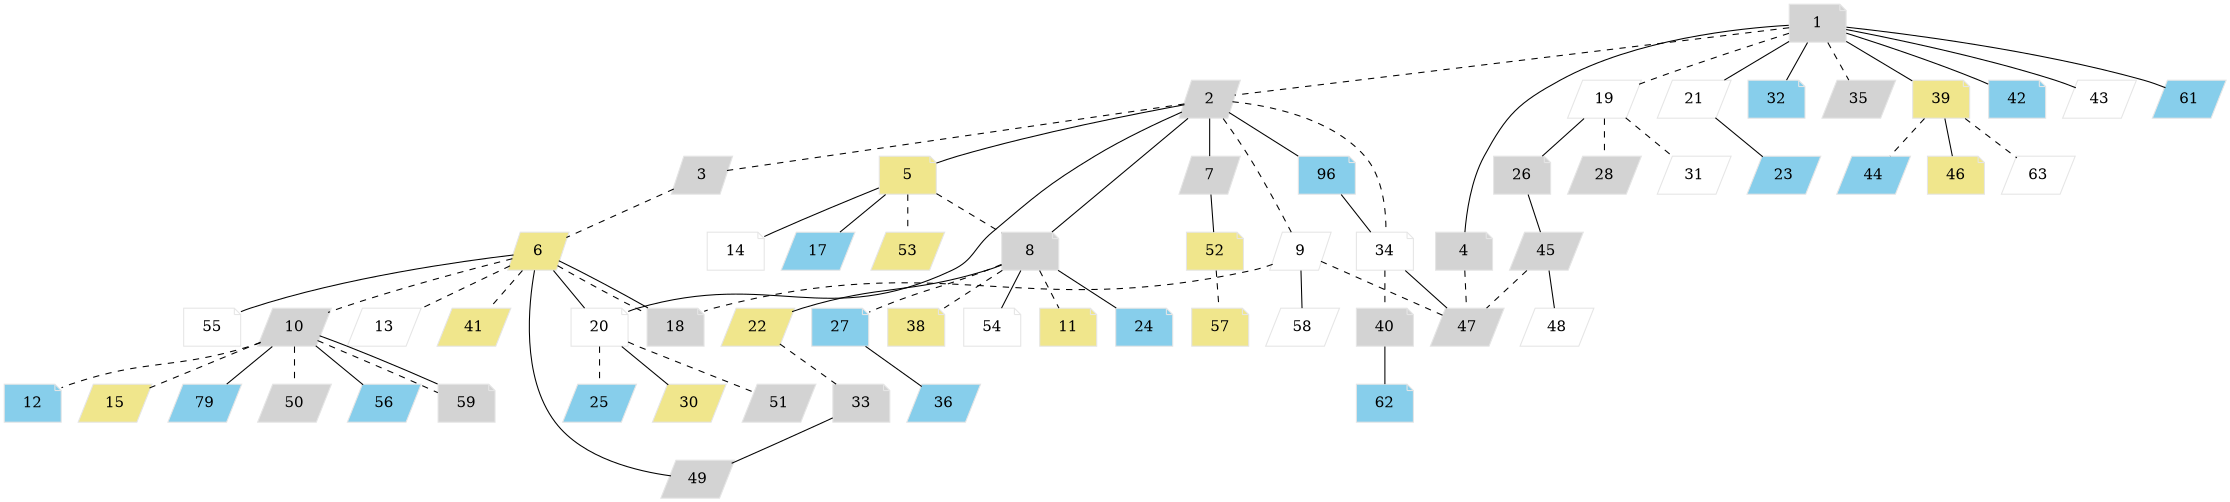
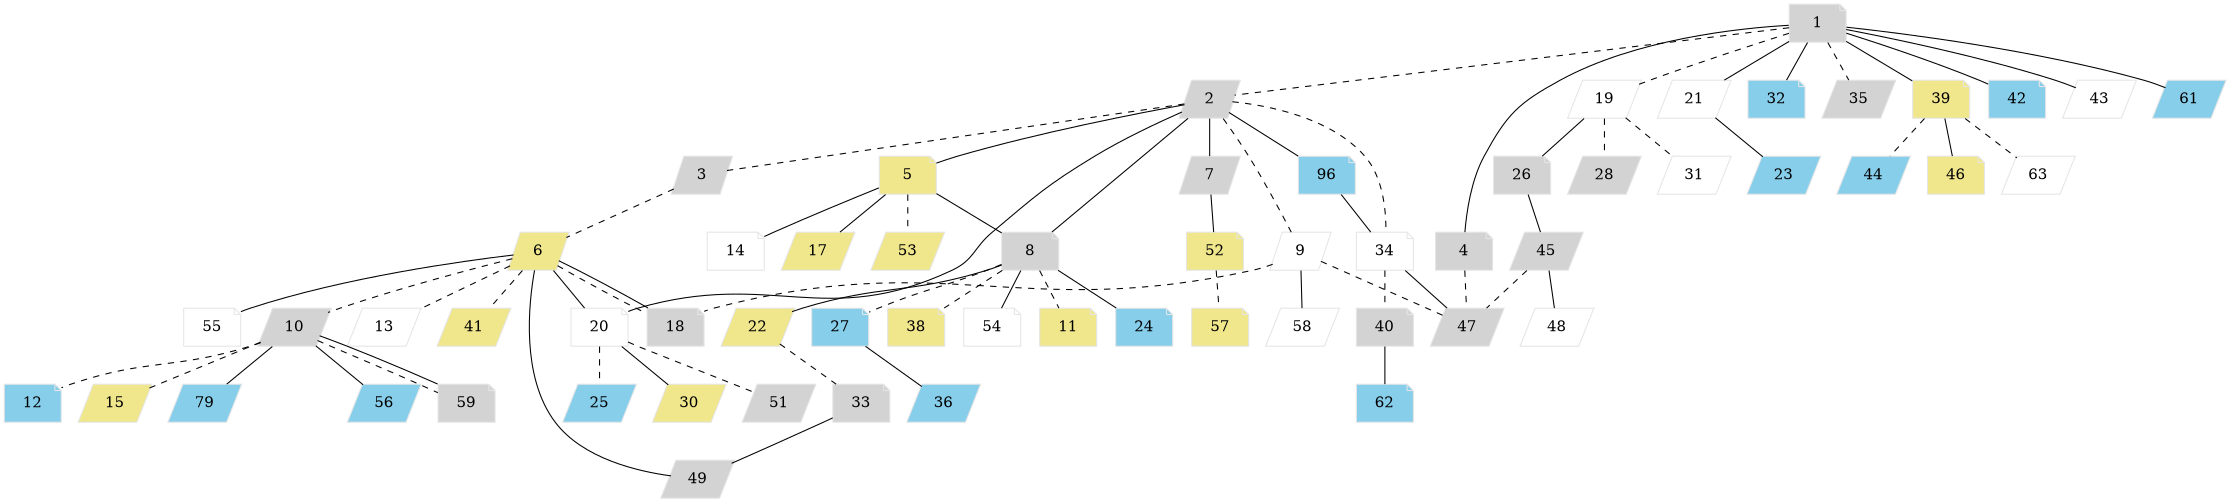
edge "5" -- "8": style dashed -> solid
node "17": fillcolor skyblue -> khaki
node "50": removed
